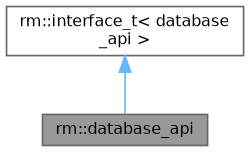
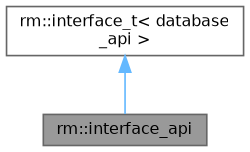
node "rm::database_api": label "rm::database_api" -> "rm::interface_api"
